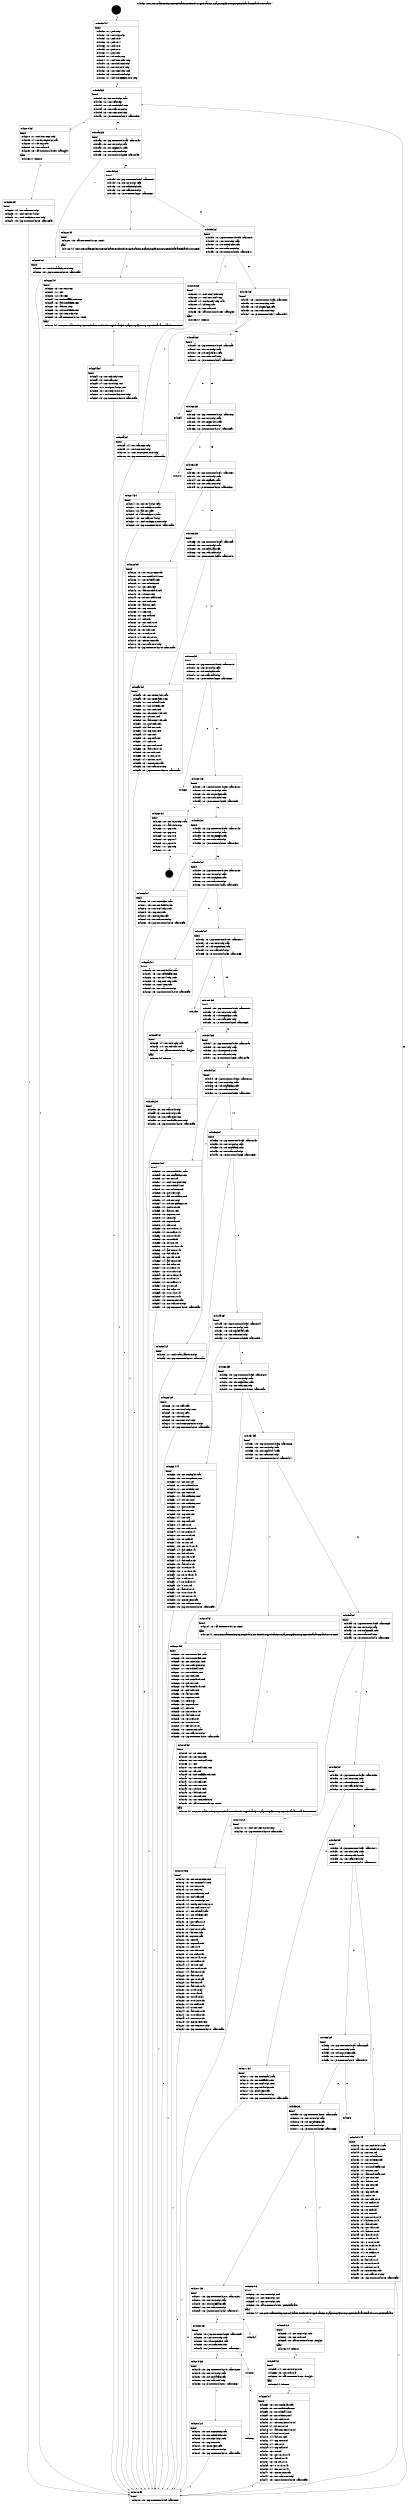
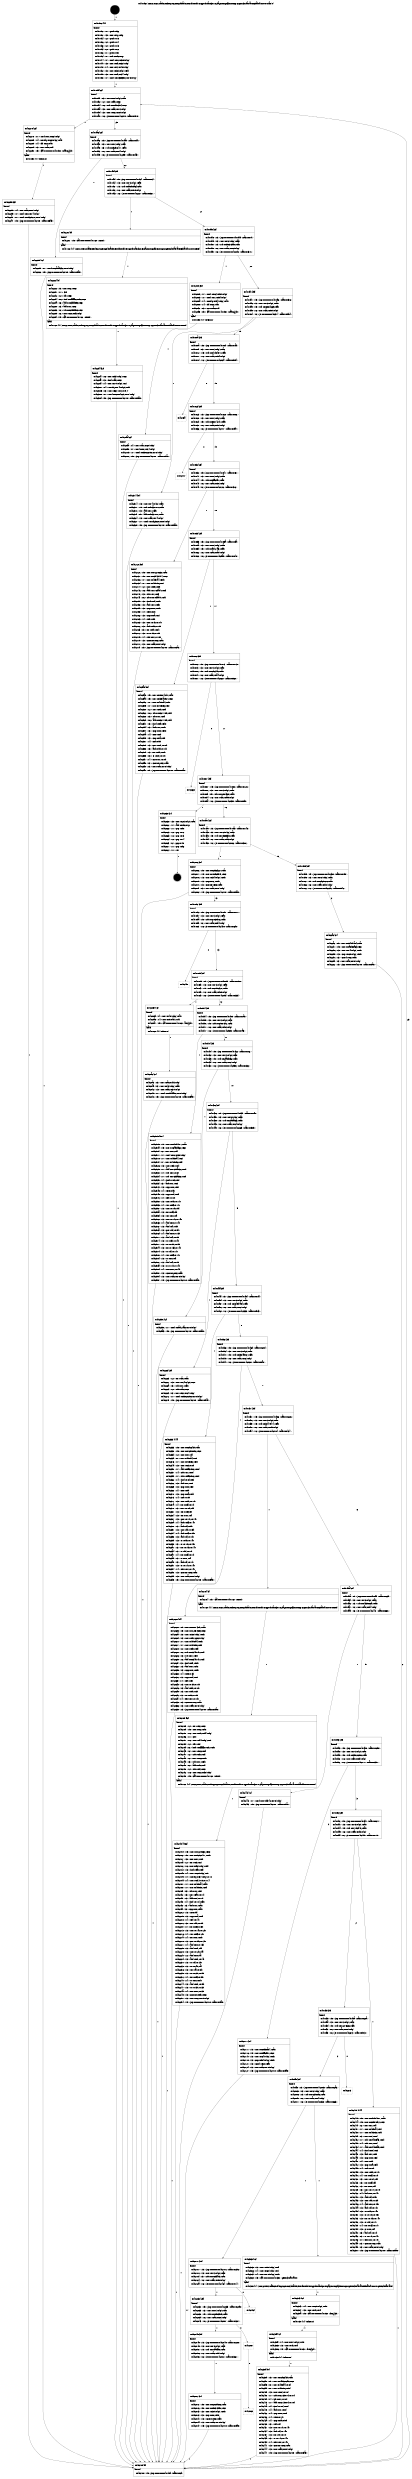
edge "0x401eb9 [25]" -> "0x401ed2 [25]": now "0x40206c [27]" -> "0x401ed2 [25]"
